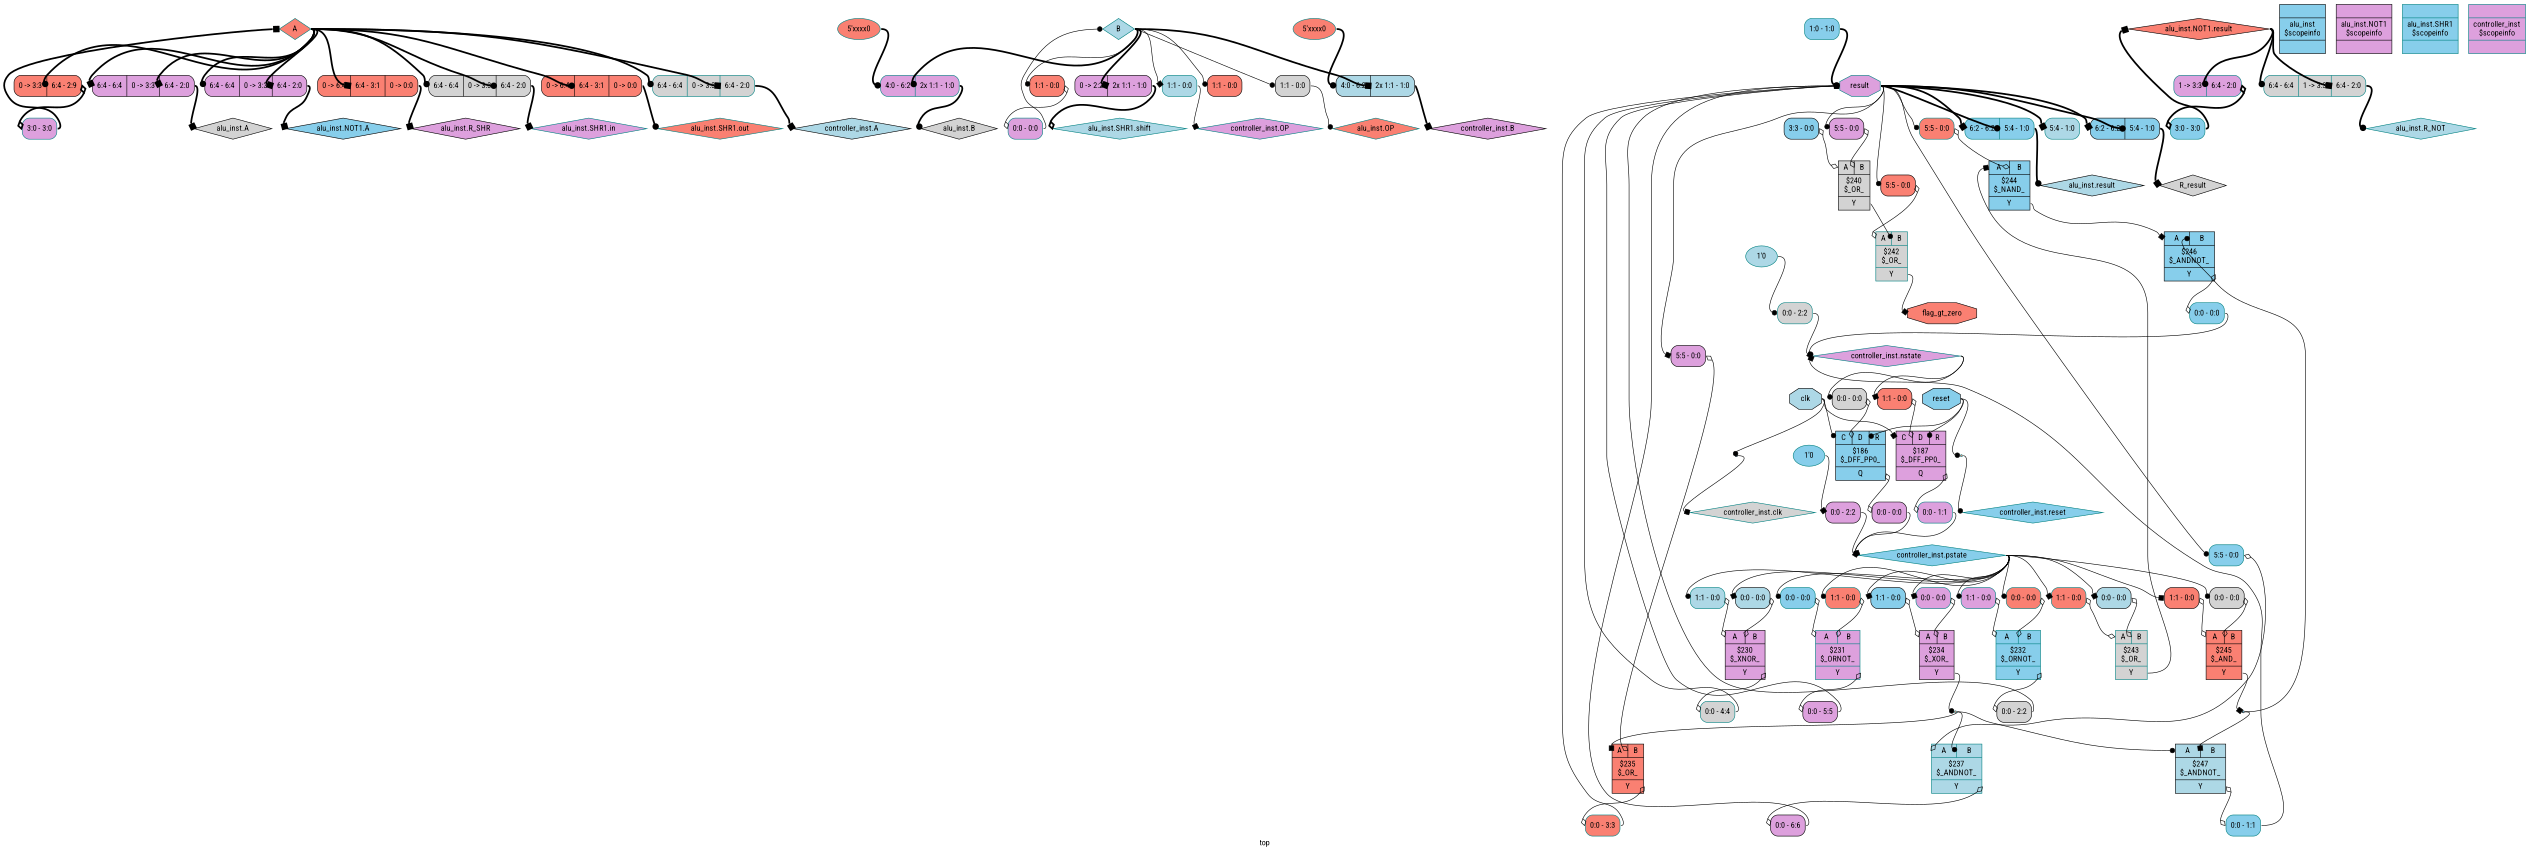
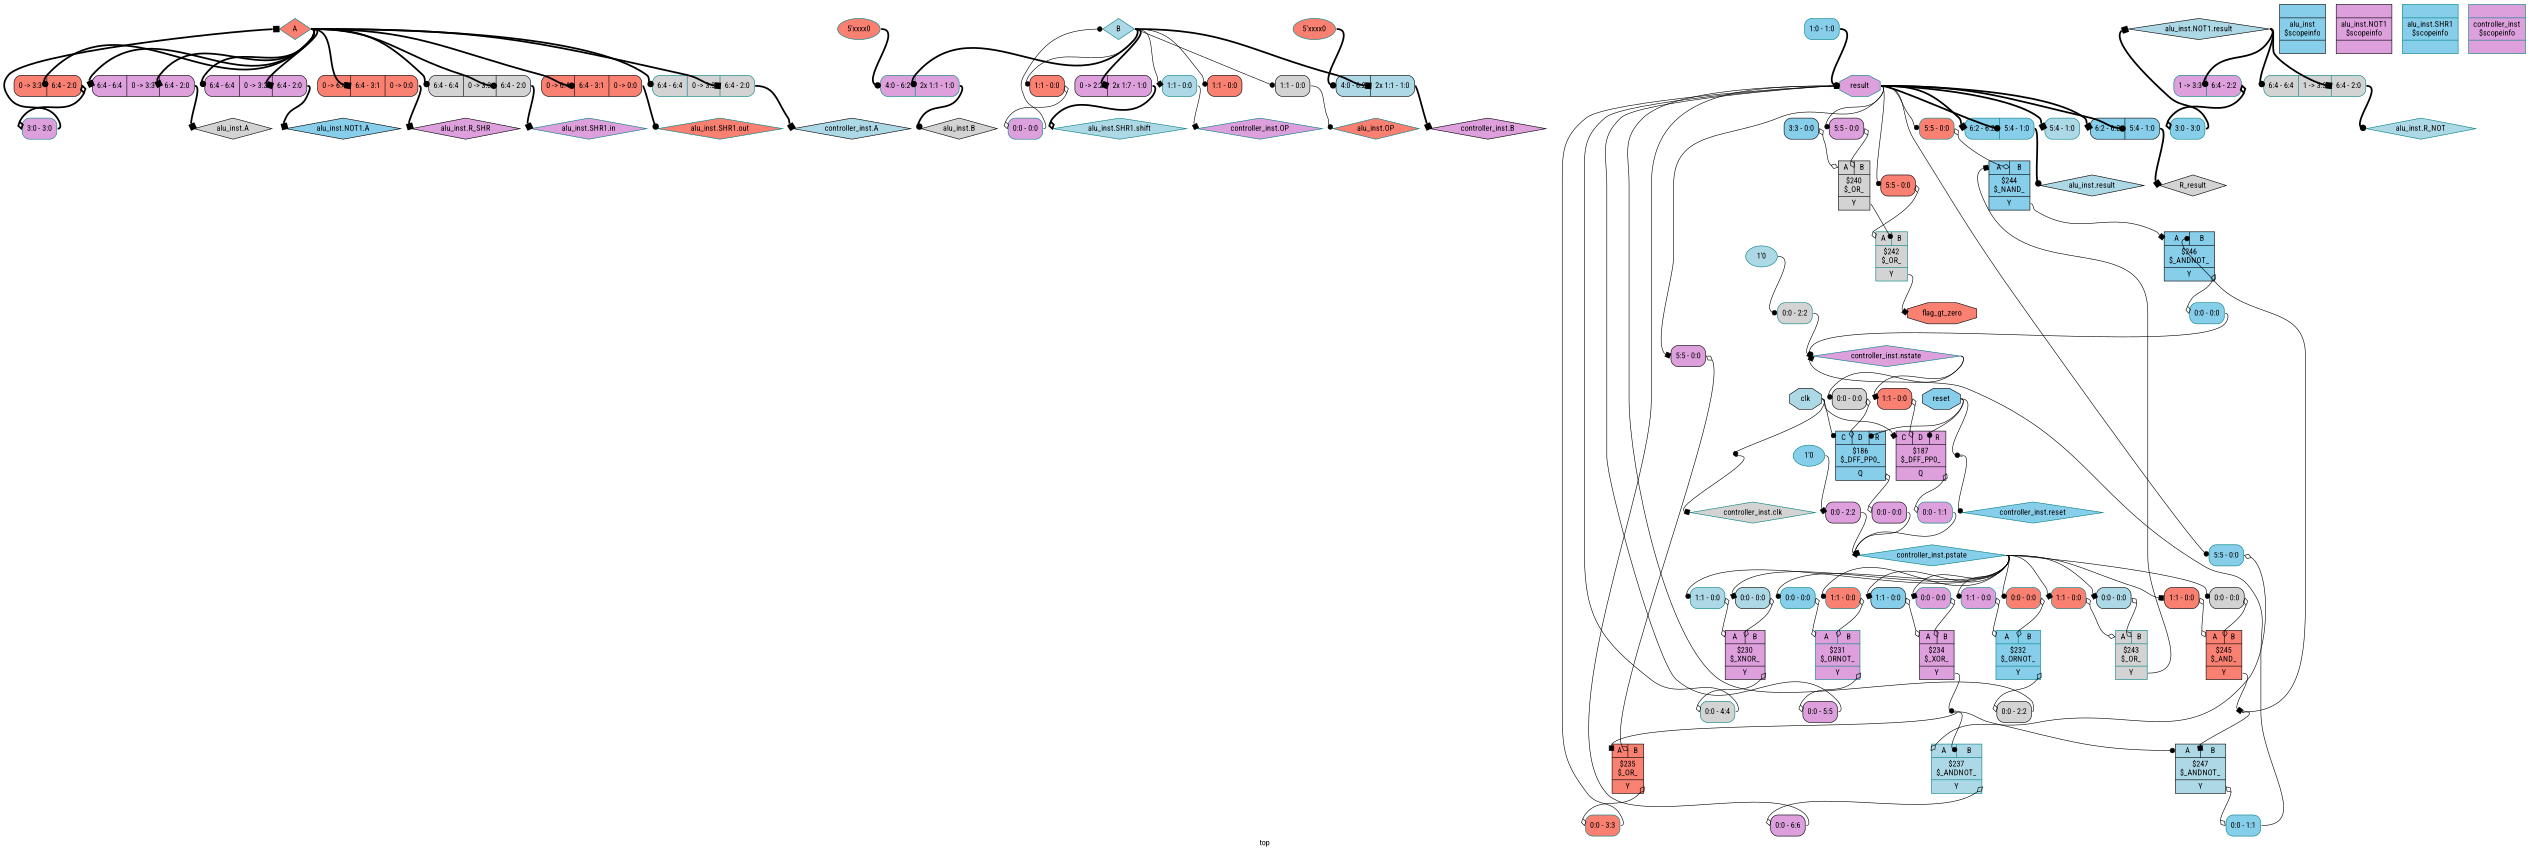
node "alu_inst.NOT1.result": fillcolor salmon -> lightblue
node "0 -> 3:3": text "6:4 - 2:9" -> "6:4 - 2:0"
node "0 -> 2:2": text "2x 1:1 - 1:0" -> "2x 1:7 - 1:0"
node "1 -> 3:3": text "6:4 - 2:0" -> "6:4 - 2:2"
